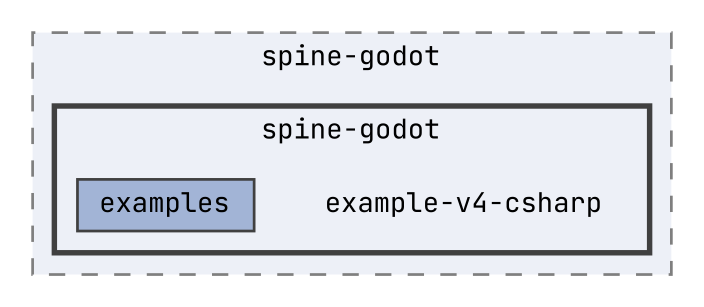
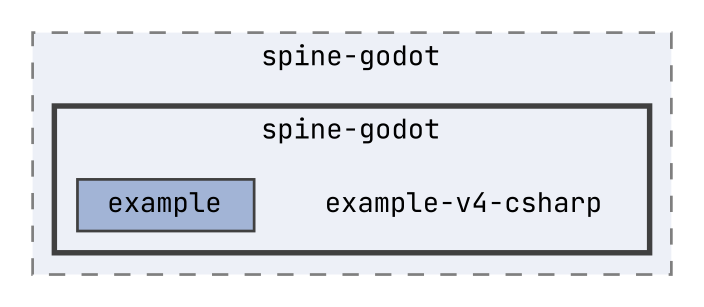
node "examples": label "examples" -> "example"
